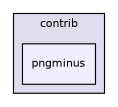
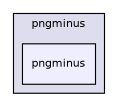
cluster "contrib": label "contrib" -> "pngminus"
